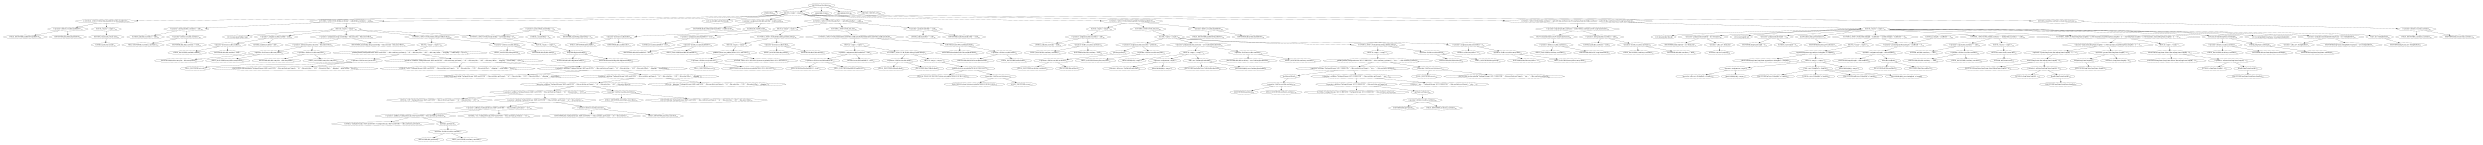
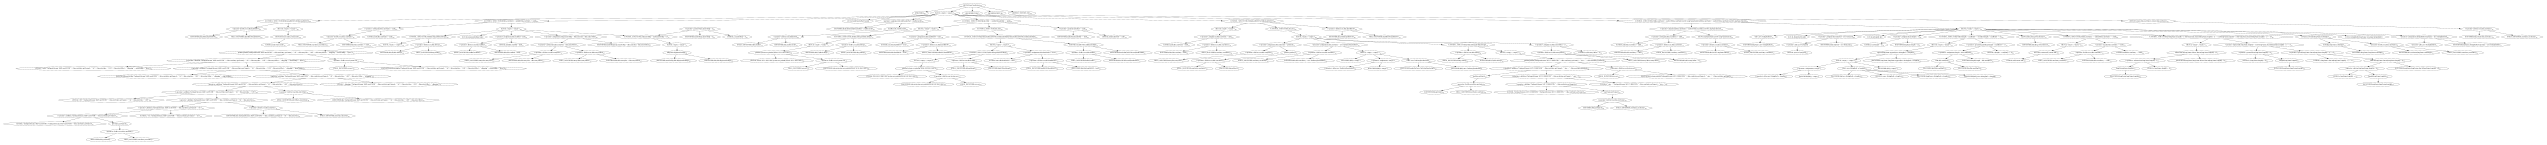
edge "(LITERAL,0,(length = read(buf)) >= 0)" -> "(<operator>.greaterEqualsThan,(length = read(buf)) >= 0)": reversed
node "(LITERAL,0,longName.charAt(longName.length() - 1) == 0)": added
